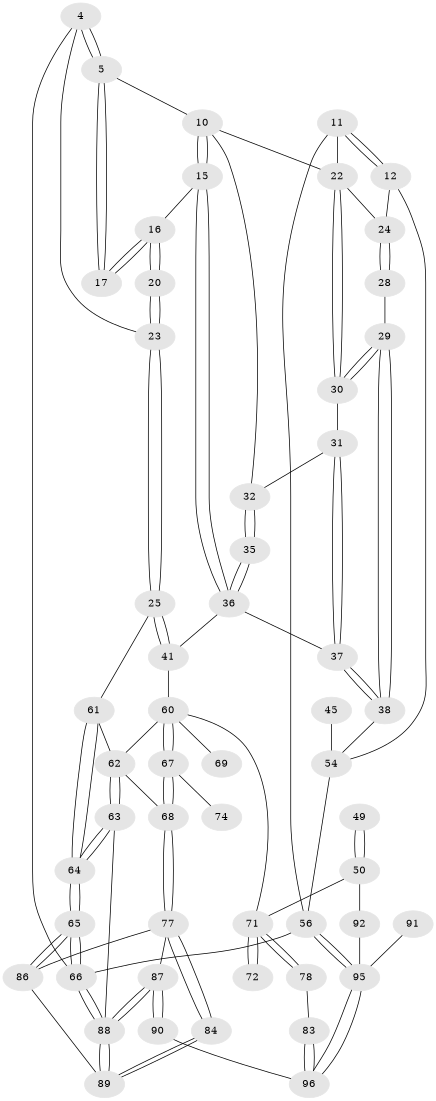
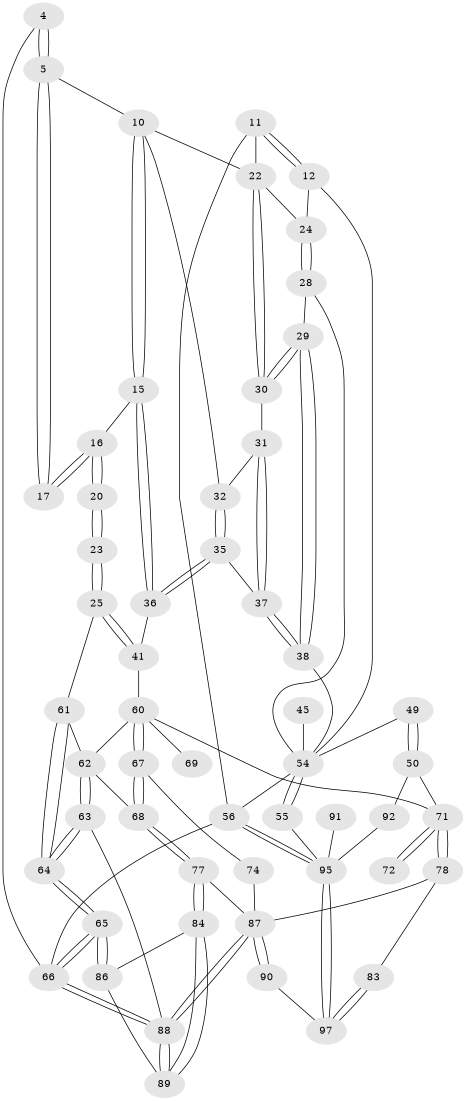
edge "4" -- "23": removed
edge "28" -- "54": added
edge "36" -- "37": now "35" -- "37"
edge "49" -- "54": added
node "55": added
edge "74" -- "87": added
edge "78" -- "87": added
edge "77" -- "86": now "84" -- "86"
node "96": label "96" -> "97"
